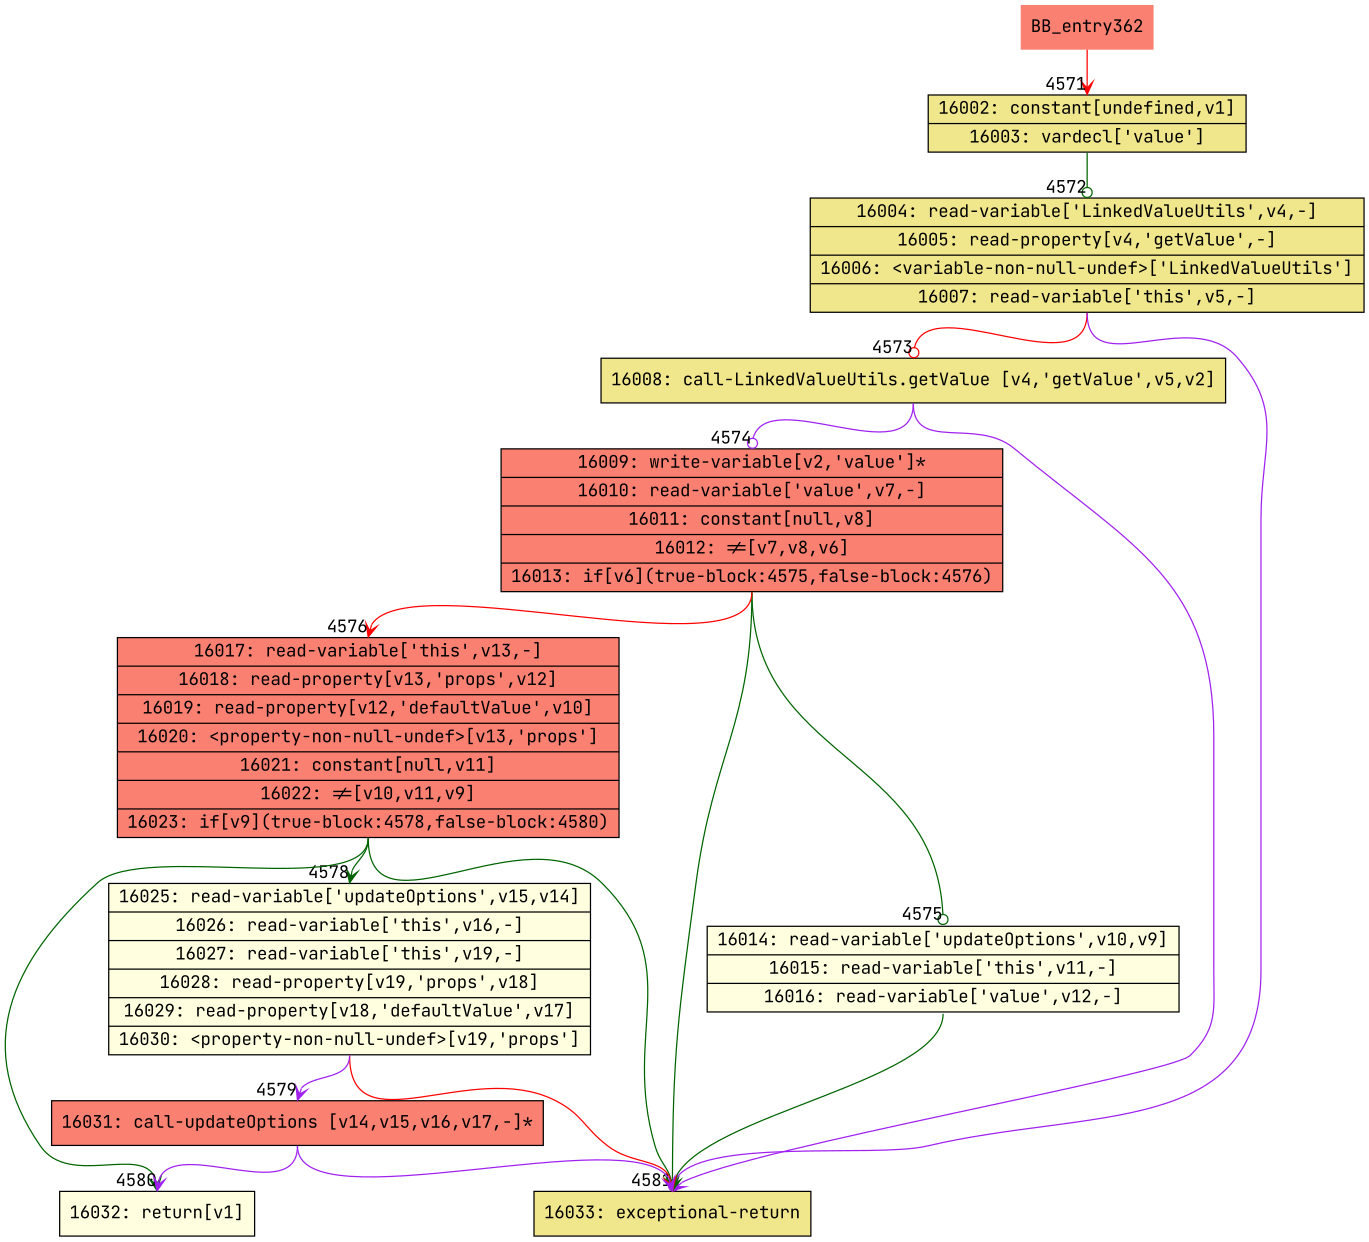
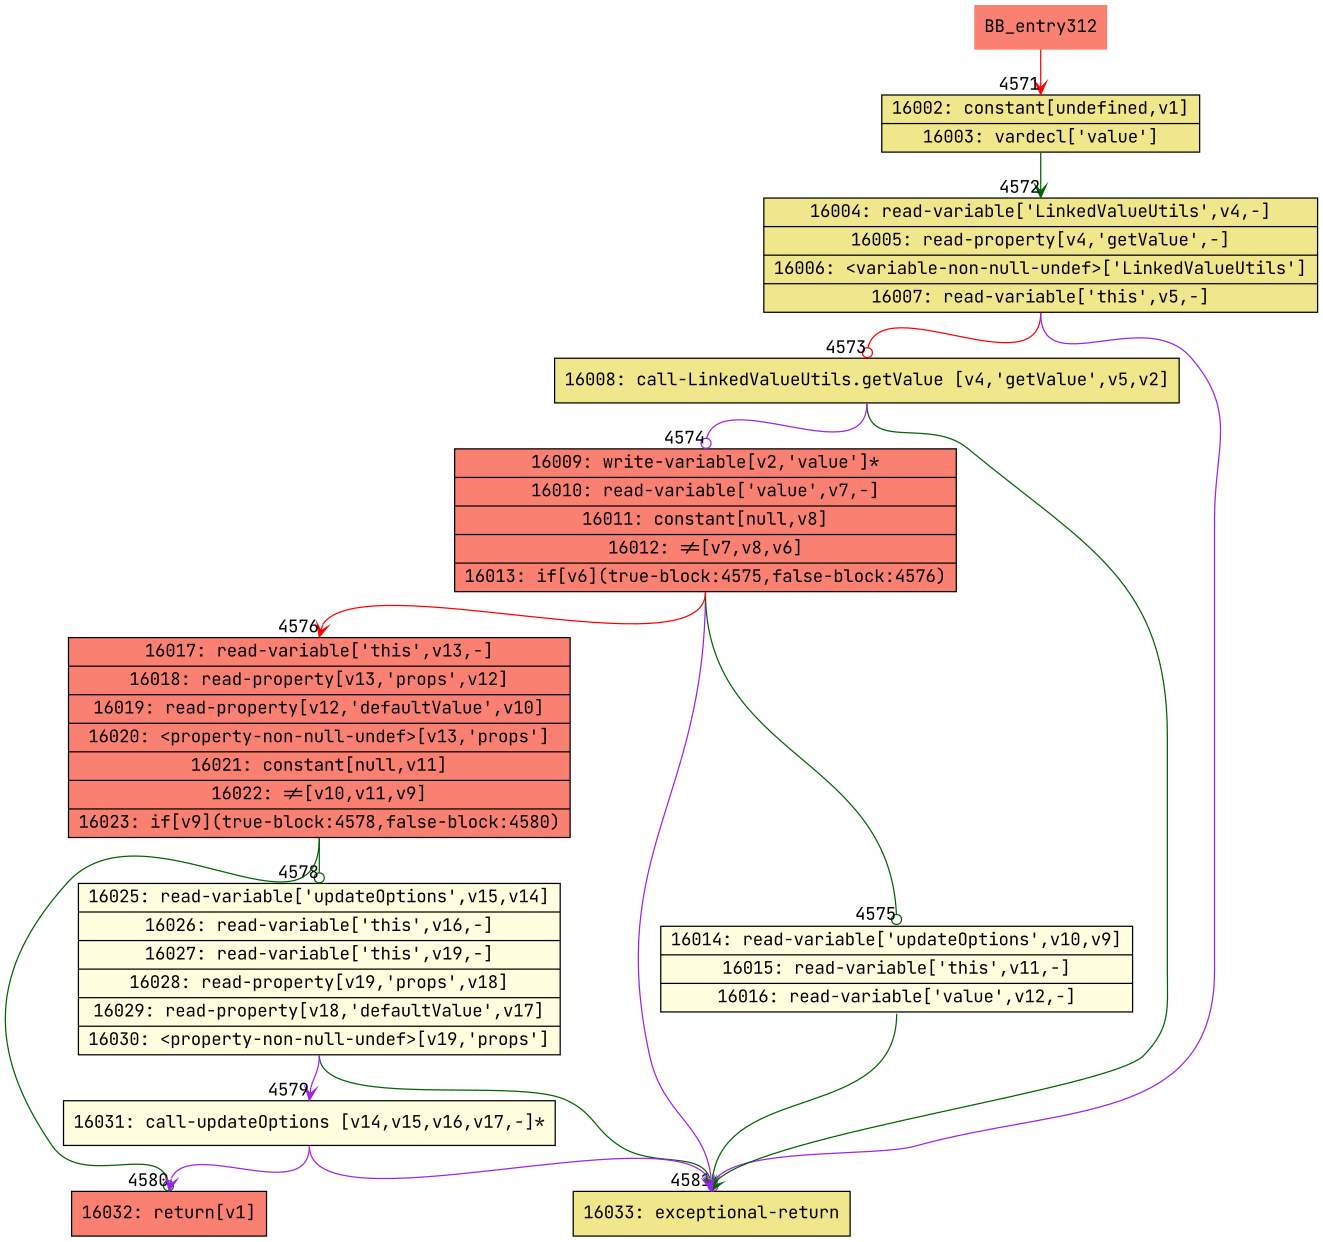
node "BB_entry362": label "BB_entry362" -> "BB_entry312"
edge "16002: constant[undefined,v1]" -> "16004: read-variable['LinkedValueUtils',v4,-]": arrowhead odot -> vee
edge "16017: read-variable['this',v13,-]" -> "16025: read-variable['updateOptions',v15,v14]": arrowhead vee -> odot
edge "16009: write-variable[v2,'value']*" -> "16033: exceptional-return": color darkgreen -> purple
edge "16017: read-variable['this',v13,-]" -> "16033: exceptional-return": removed
edge "16008: call-LinkedValueUtils.getValue [v4,'getValue',v5,v2]" -> "16033: exceptional-return": color purple -> darkgreen
edge "16017: read-variable['this',v13,-]" -> "16032: return[v1]": arrowhead vee -> odot
edge "16025: read-variable['updateOptions',v15,v14]" -> "16033: exceptional-return": color red -> darkgreen
node "16031: call-updateOptions [v14,v15,v16,v17,-]*": fillcolor salmon -> lightyellow
node "16032: return[v1]": fillcolor lightyellow -> salmon
